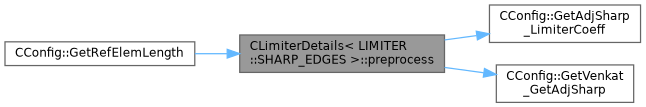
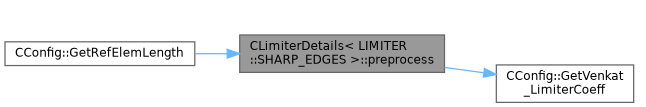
node "CConfig::GetAdjSharp _LimiterCoeff": removed
node "CConfig::GetVenkat _GetAdjSharp": label "CConfig::GetVenkat _GetAdjSharp" -> "CConfig::GetVenkat _LimiterCoeff"
